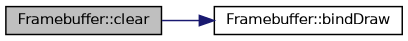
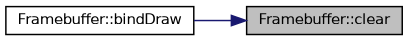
edge "Framebuffer::clear" -> "Framebuffer::bindDraw": reversed
